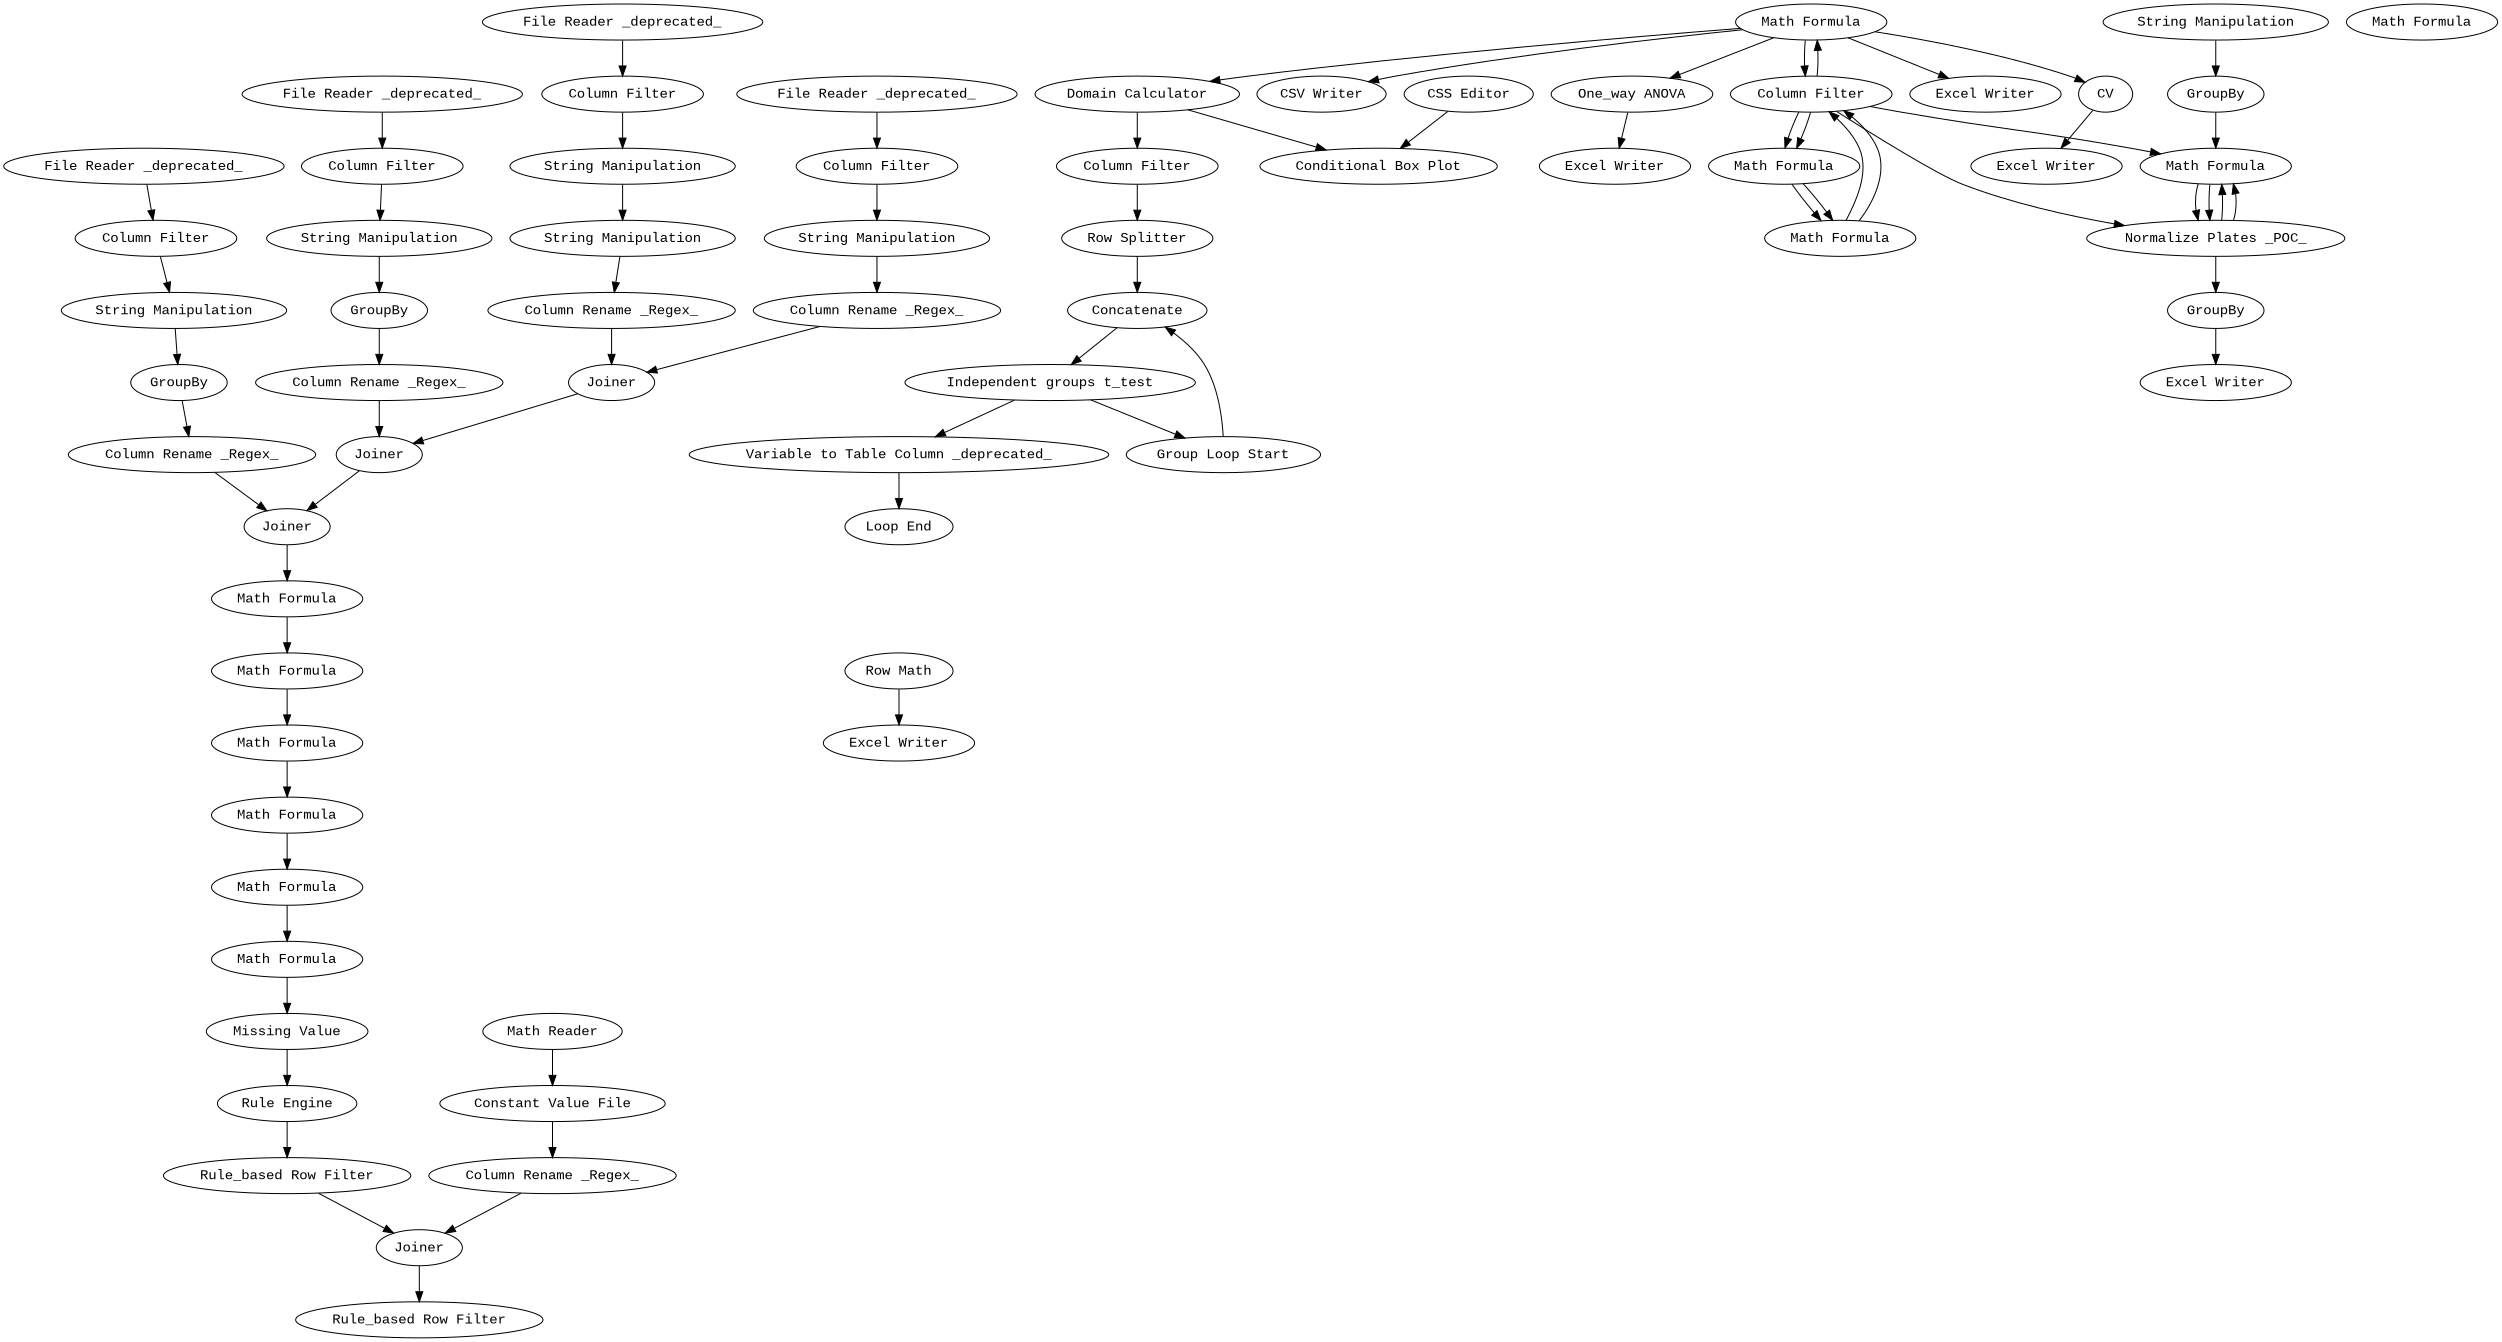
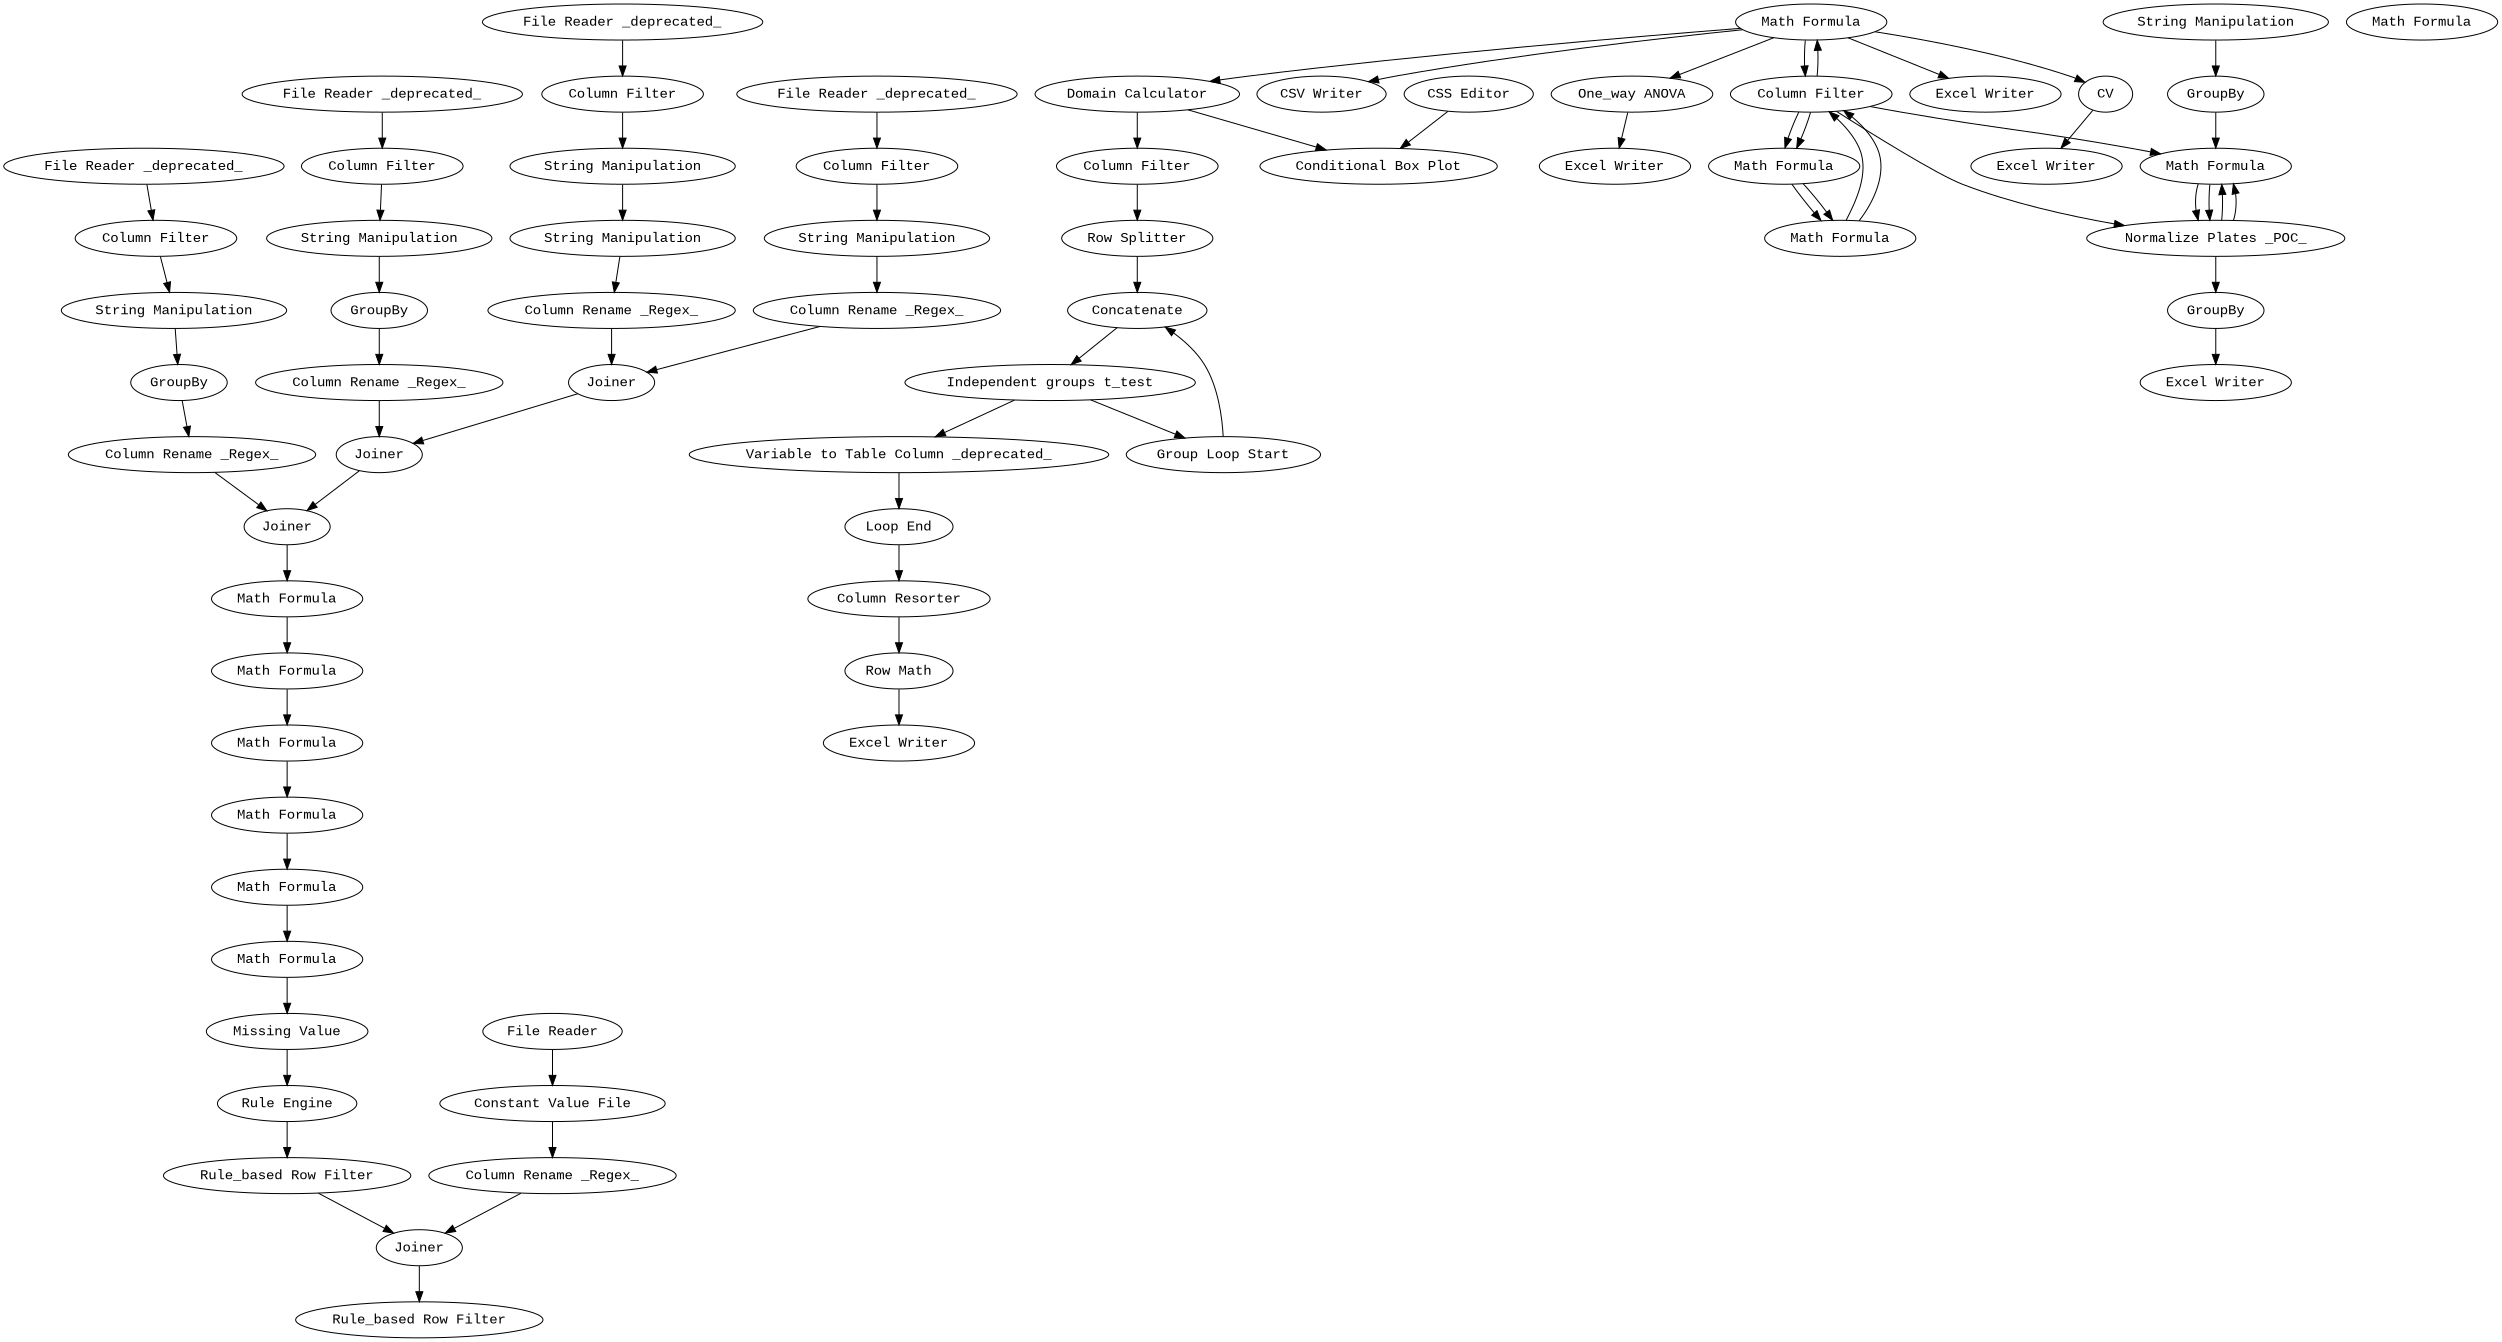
node "Column Resorter": added
node "Math Reader": label "Math Reader" -> "File Reader"
